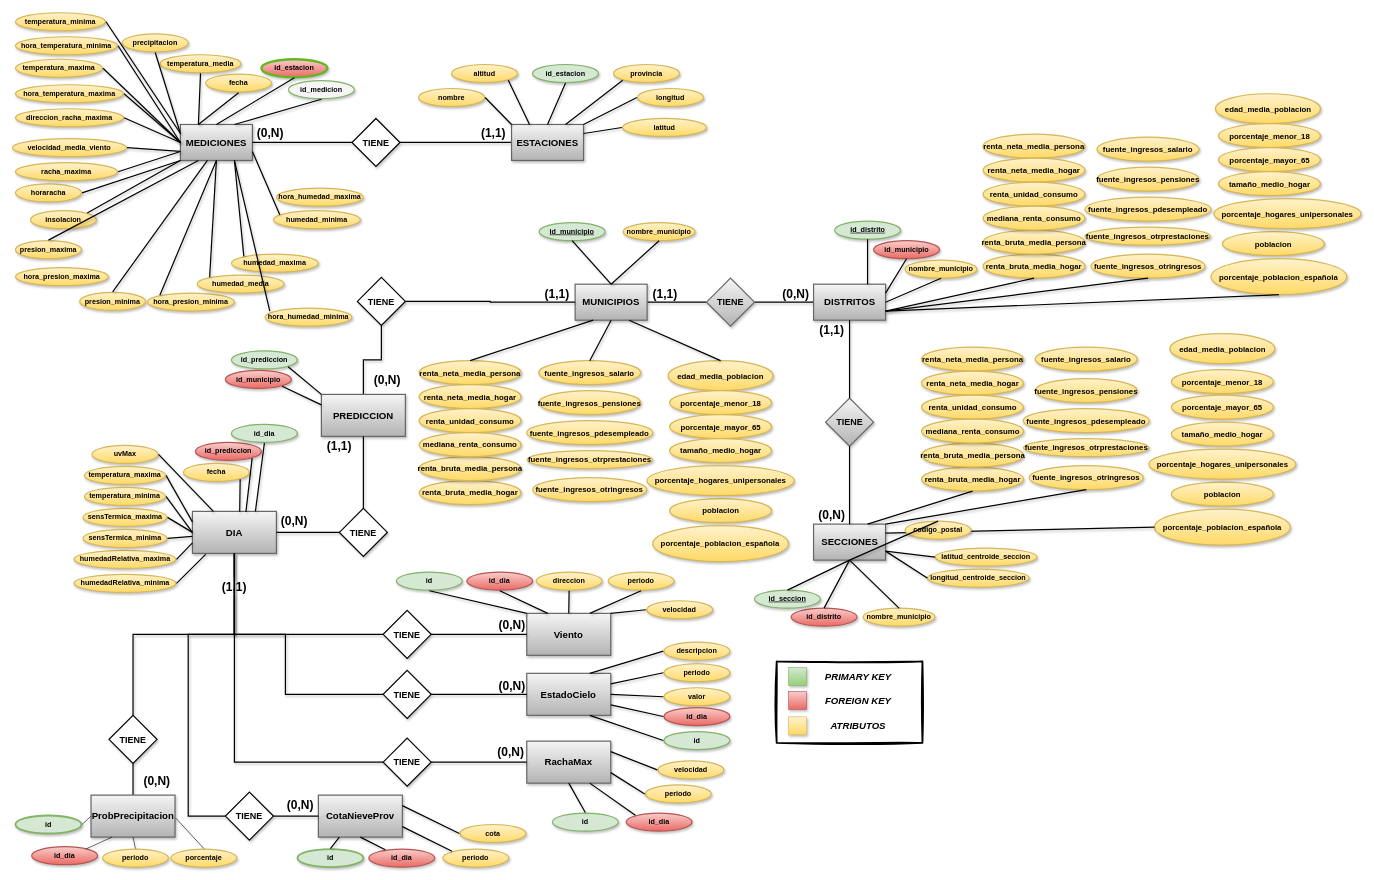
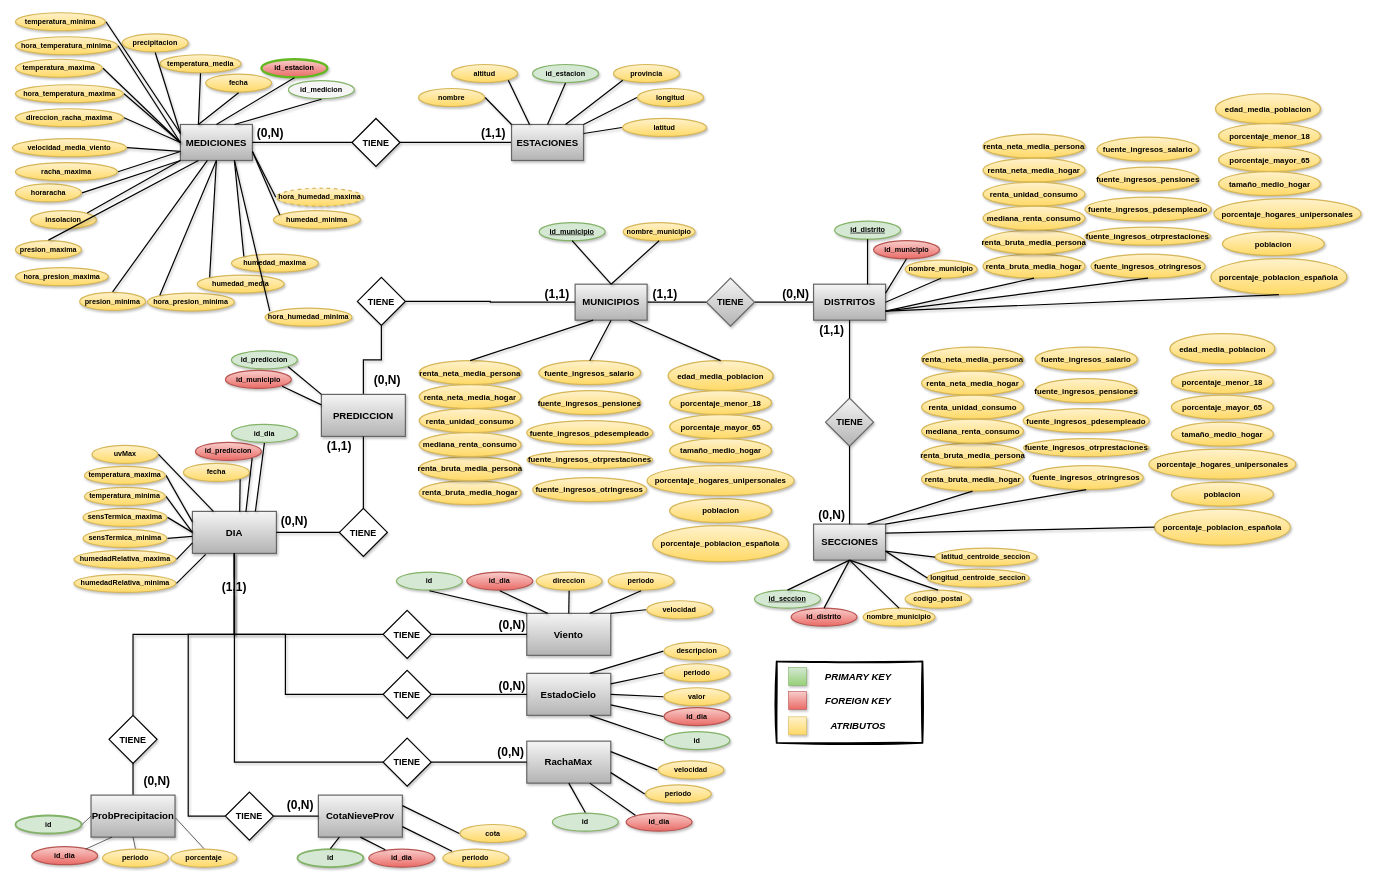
edge "MEDICIONES" -- "hora_humedad_maxima": added
node "hora_humedad_maxima": style solid -> dashed
node "codigo_postal": moved (938, 530) -> (938, 599)
